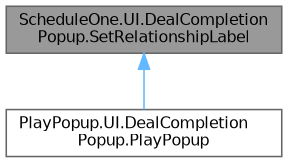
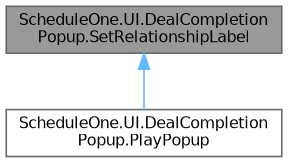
node "PlayPopup.UI.DealCompletion Popup.PlayPopup": label "PlayPopup.UI.DealCompletion Popup.PlayPopup" -> "ScheduleOne.UI.DealCompletion Popup.PlayPopup"
